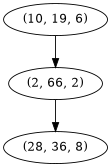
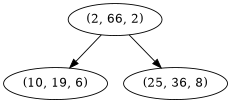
edge "(10, 19, 6)" -> "(2, 66, 2)": reversed
node "(28, 36, 8)": label "(28, 36, 8)" -> "(25, 36, 8)"
